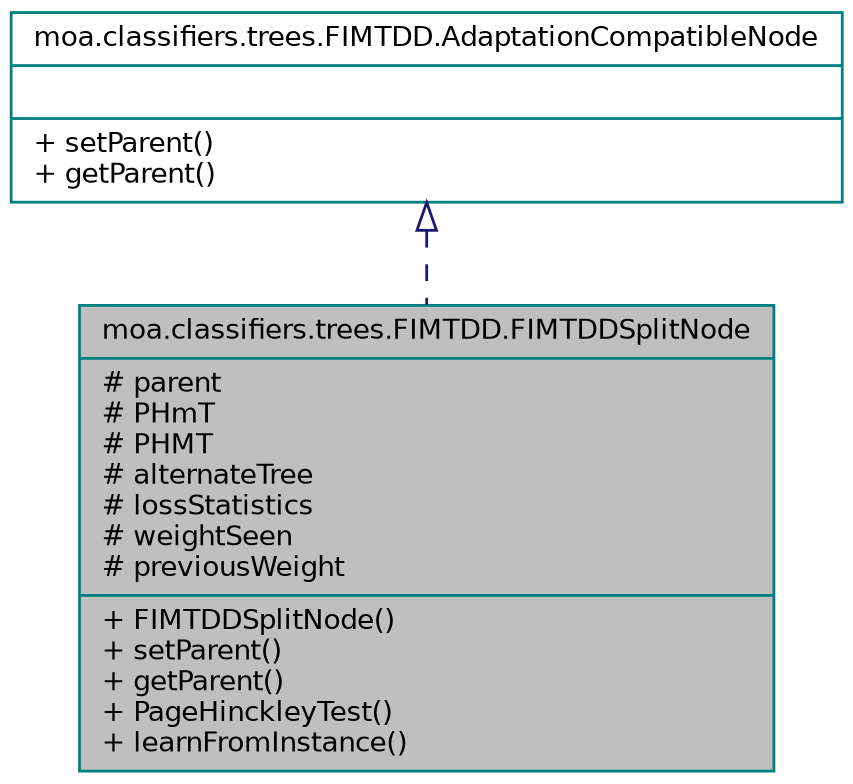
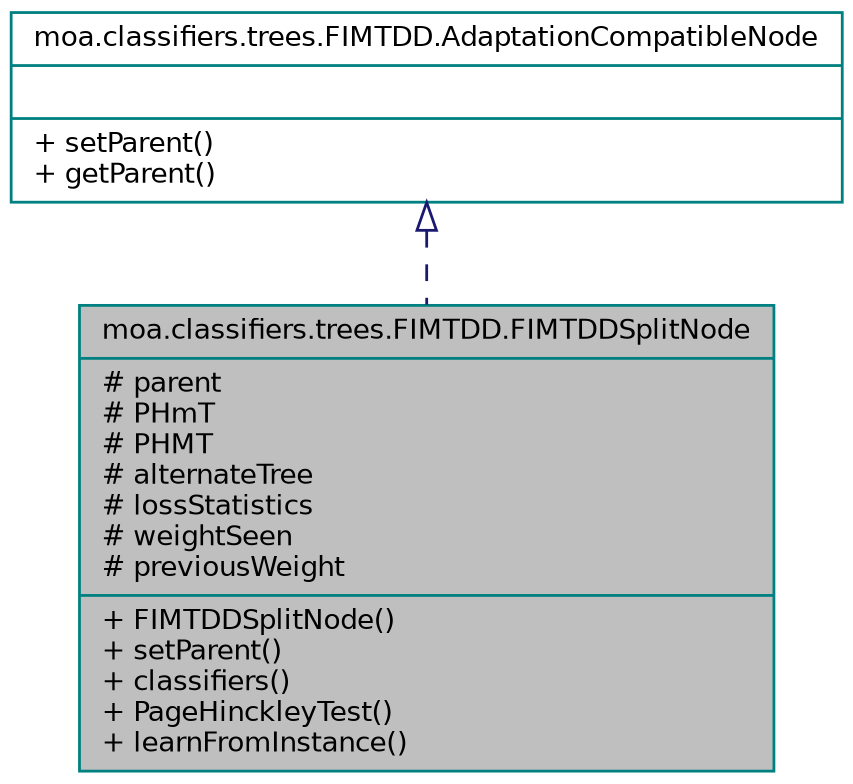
node "moa.classifiers.trees.FIMTDD.FIMTDDSplitNode": text "+ getParent()" -> "+ classifiers()"
